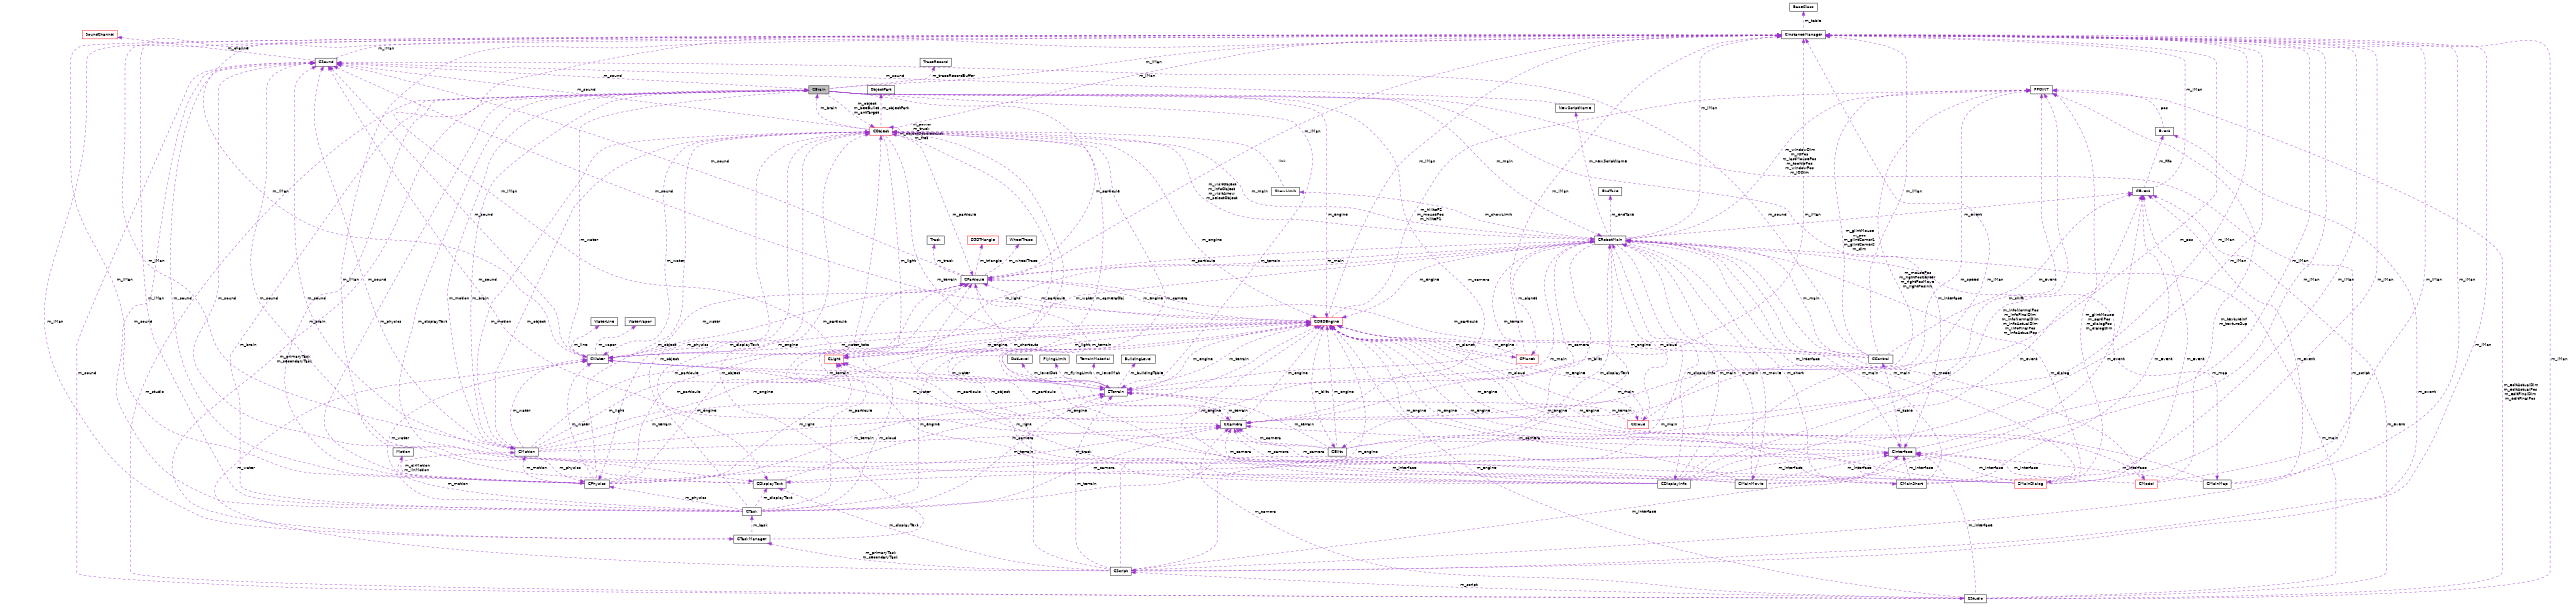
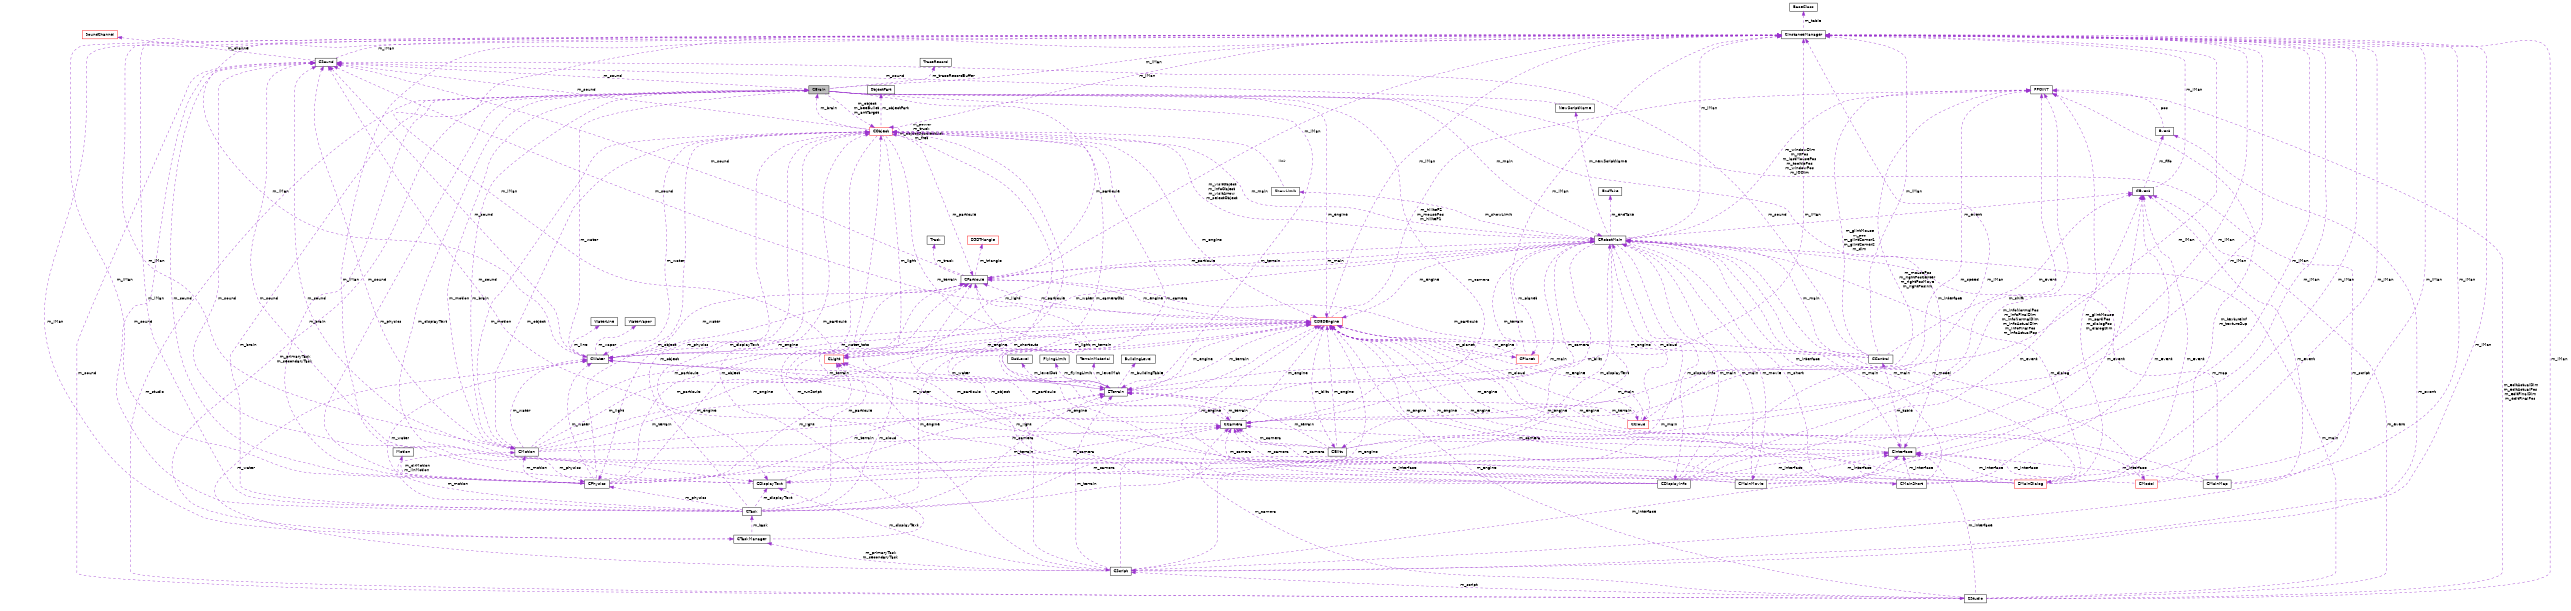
node "WheelTrace": removed
edge "CCamera" -> "CInstanceManager": label " m_pos" -> " m_iMan"
edge "CObject" -> "CScript": added, label "m_runScript"
edge "CPhysics" -> "CCamera": label " m_track" -> " m_camera"
